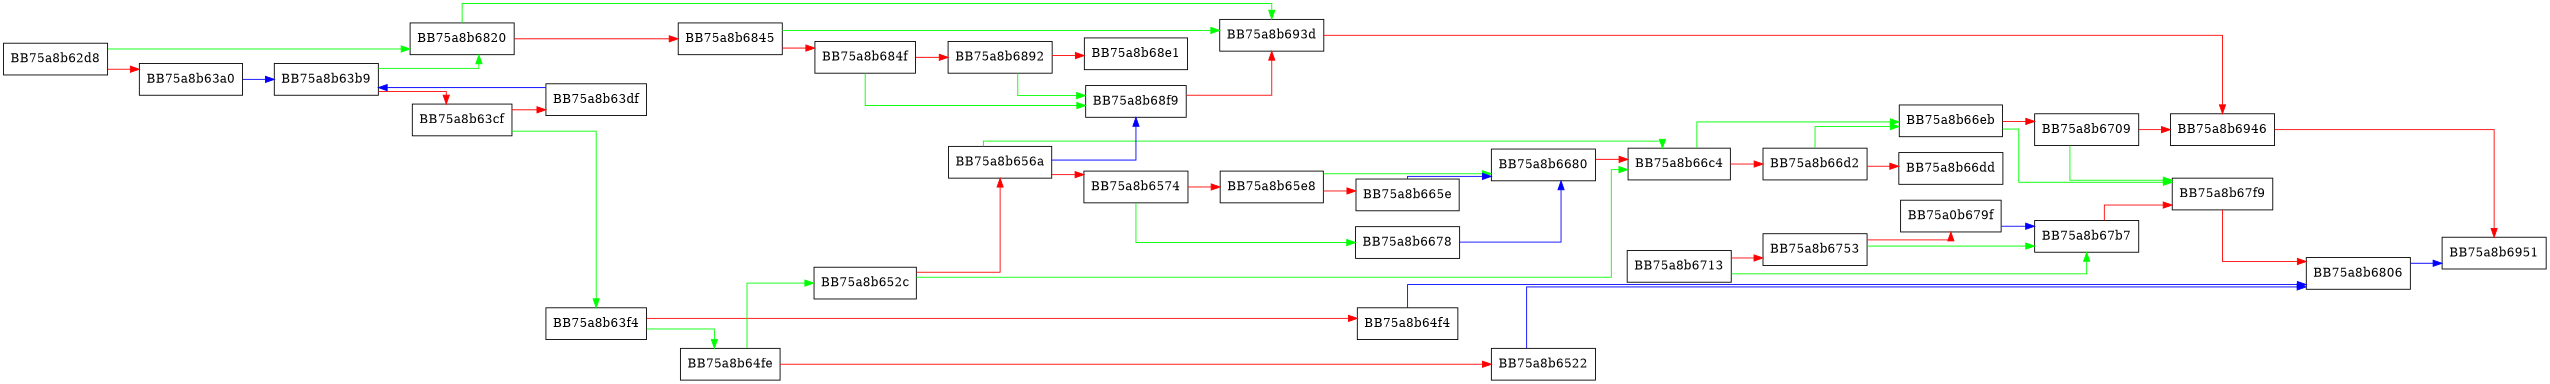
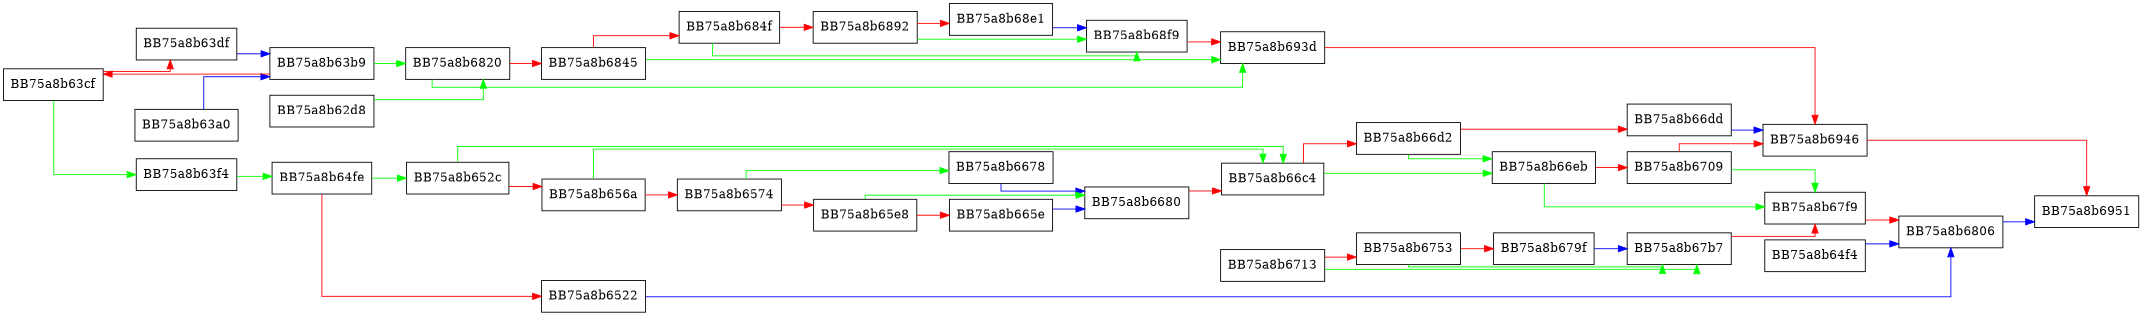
edge "BB75a8b62d8" -> "BB75a8b63a0": removed
edge "BB75a8b66dd" -> "BB75a8b6946": added
edge "BB75a8b656a" -> "BB75a8b68f9": now "BB75a8b68e1" -> "BB75a8b68f9"
node "BB75a0b679f": label "BB75a0b679f" -> "BB75a8b679f"
edge "BB75a8b63f4" -> "BB75a8b64f4": removed
